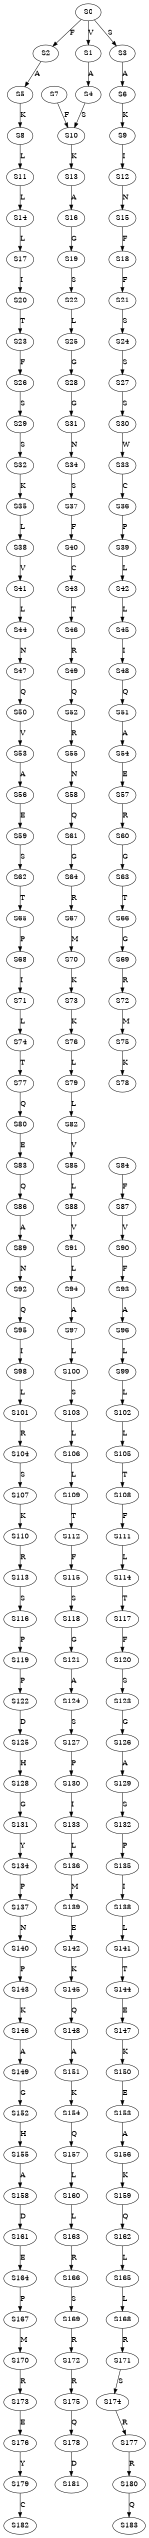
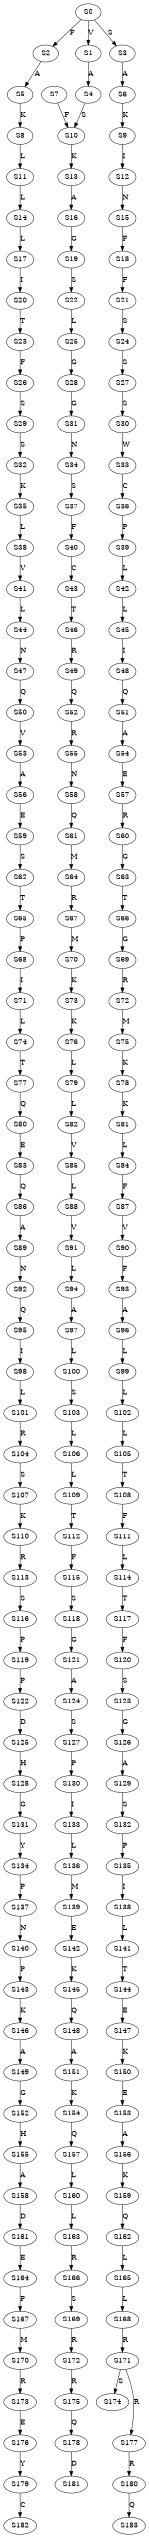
edge "S61" -> "S64": label "G" -> "M"
node "S81": added
edge "S174" -> "S177": now "S171" -> "S177"
